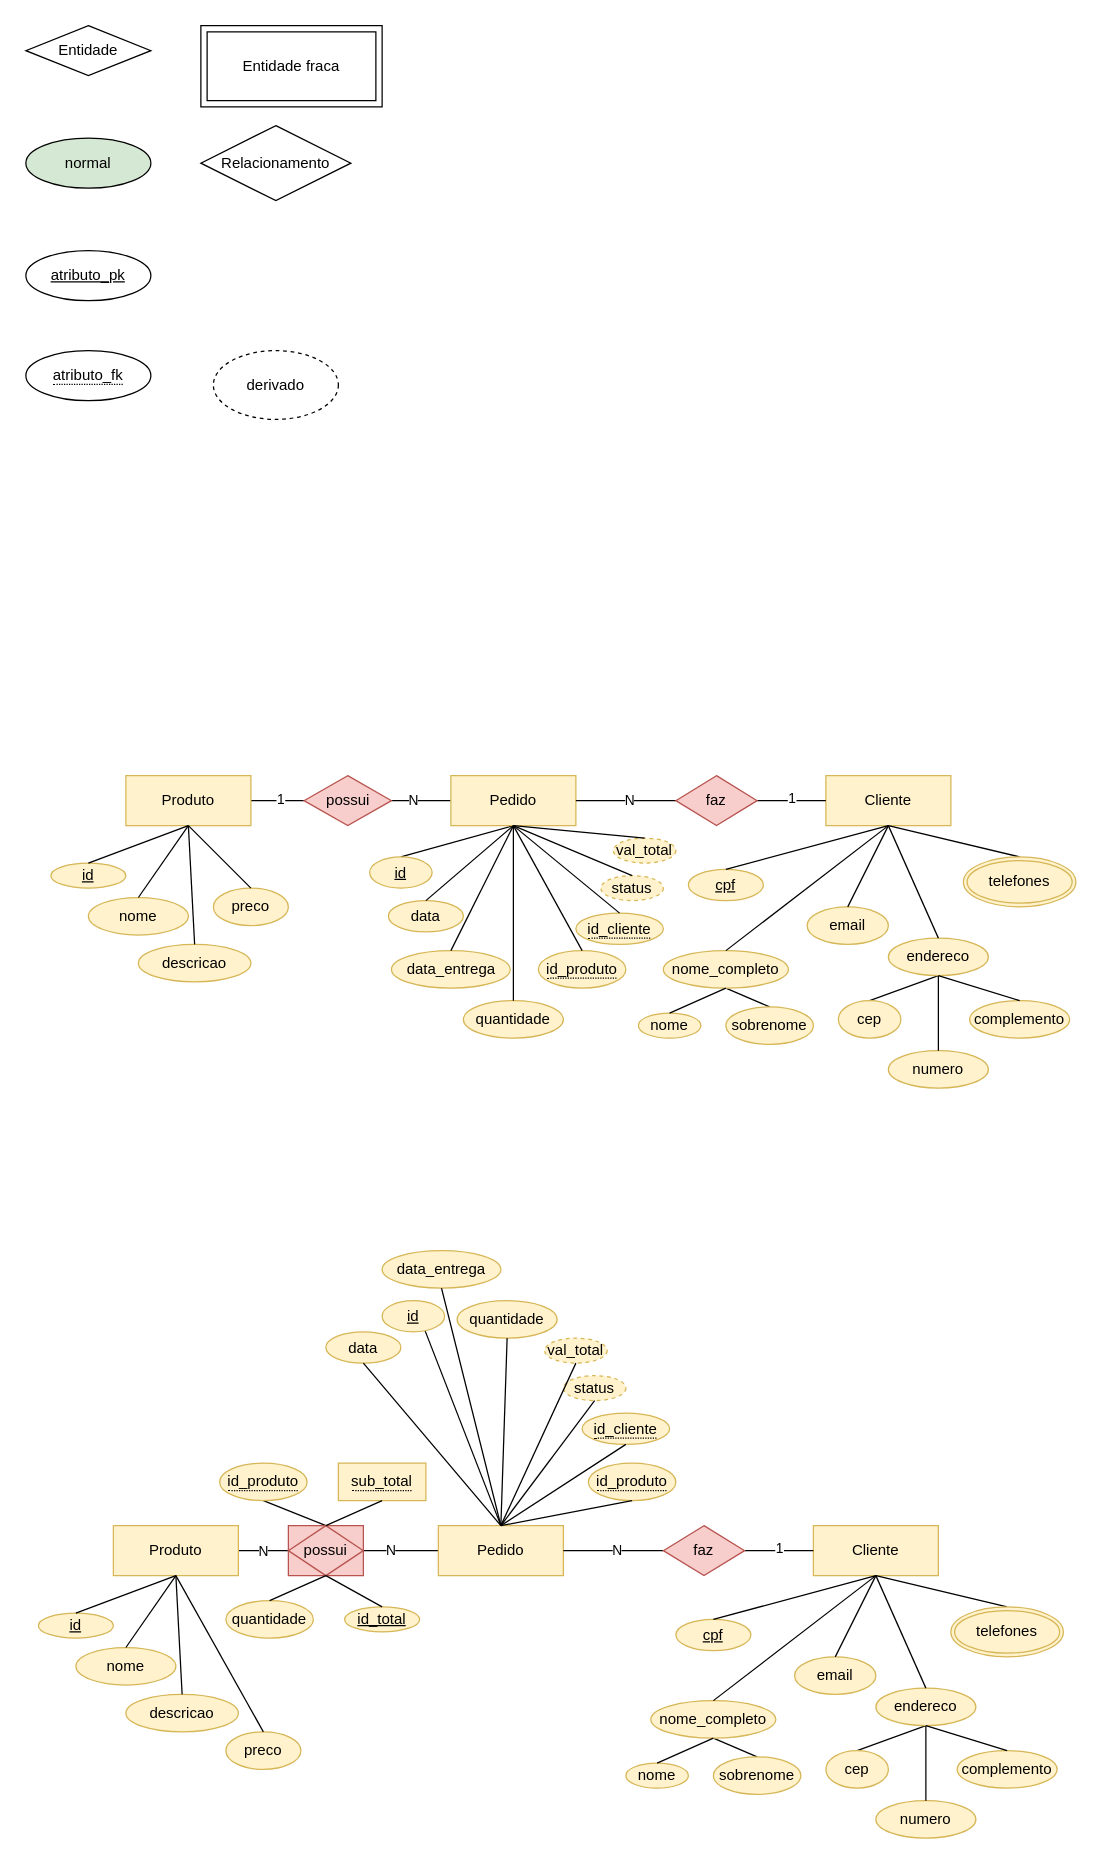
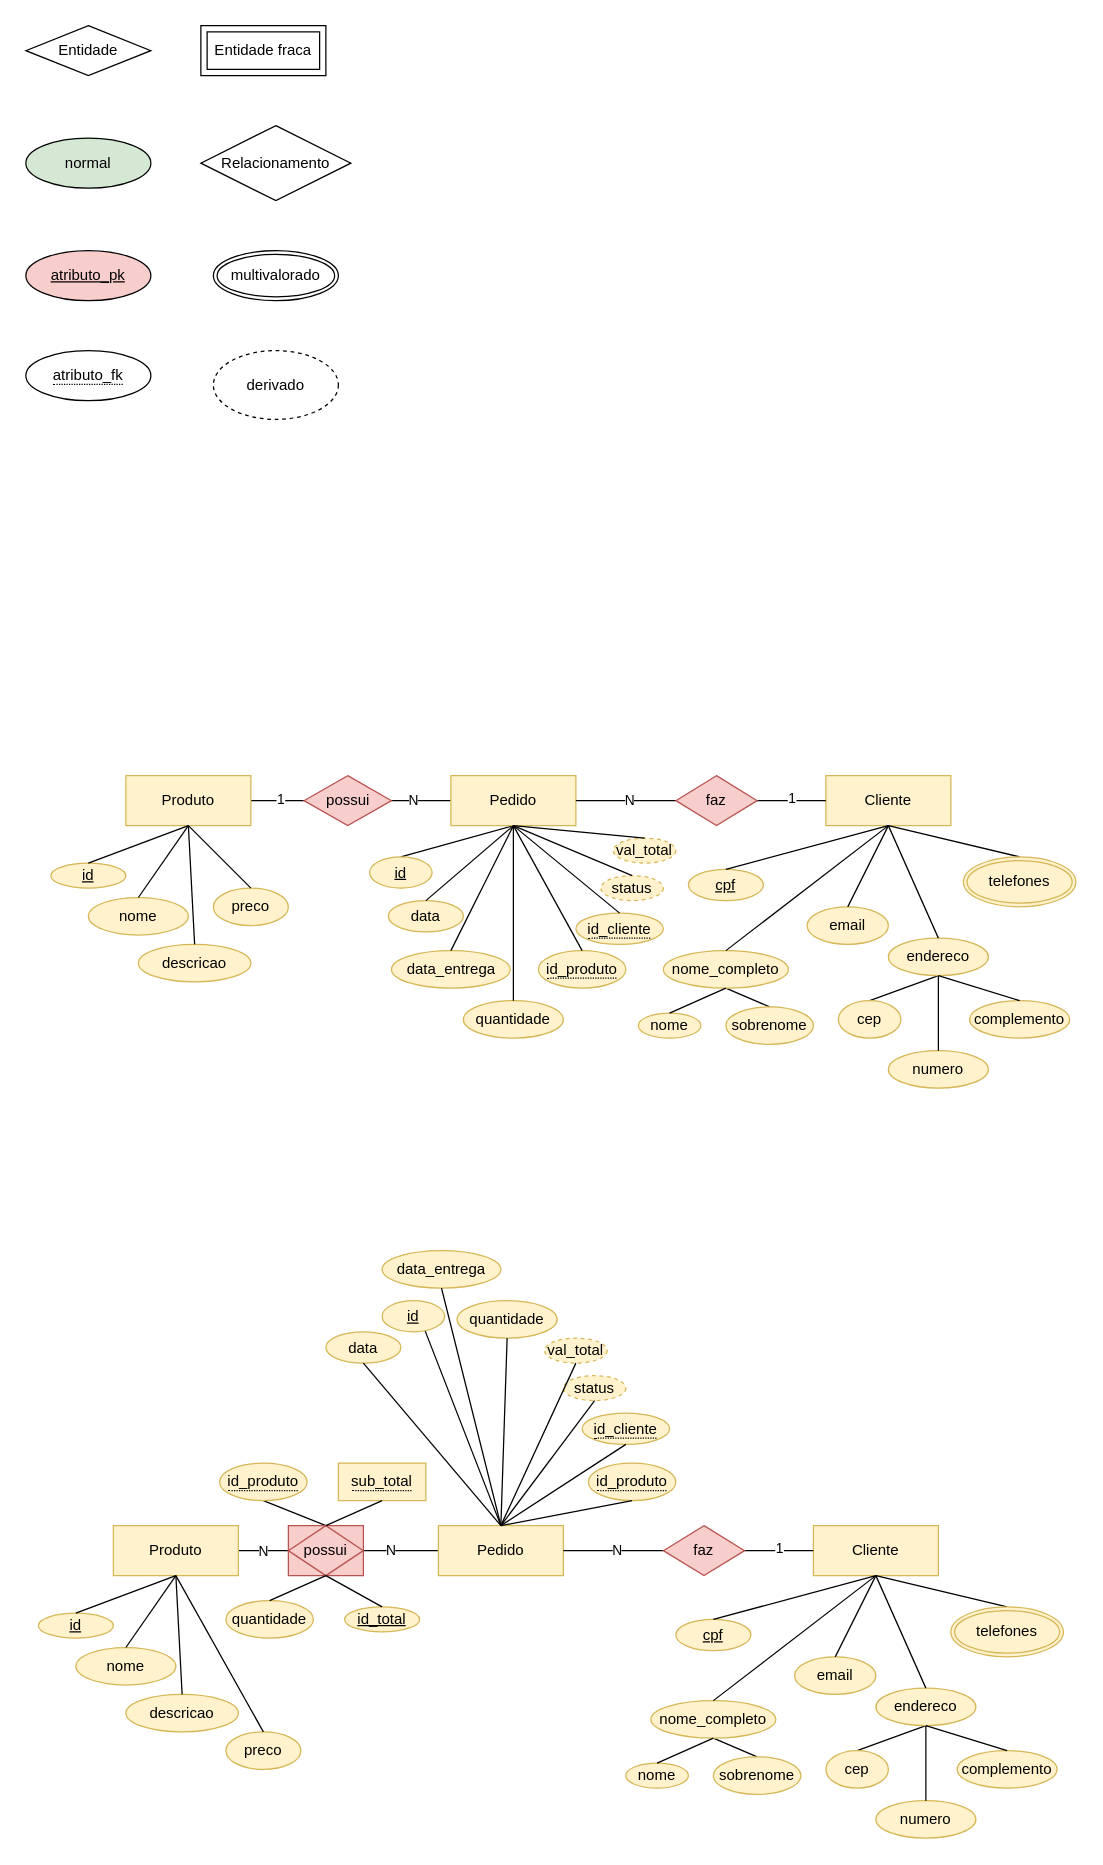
node "Entidade fraca": size 181x81 -> 125x50
node "atributo_pk": fillcolor #ffffff -> #f8cecc
node "multivalorado": added
